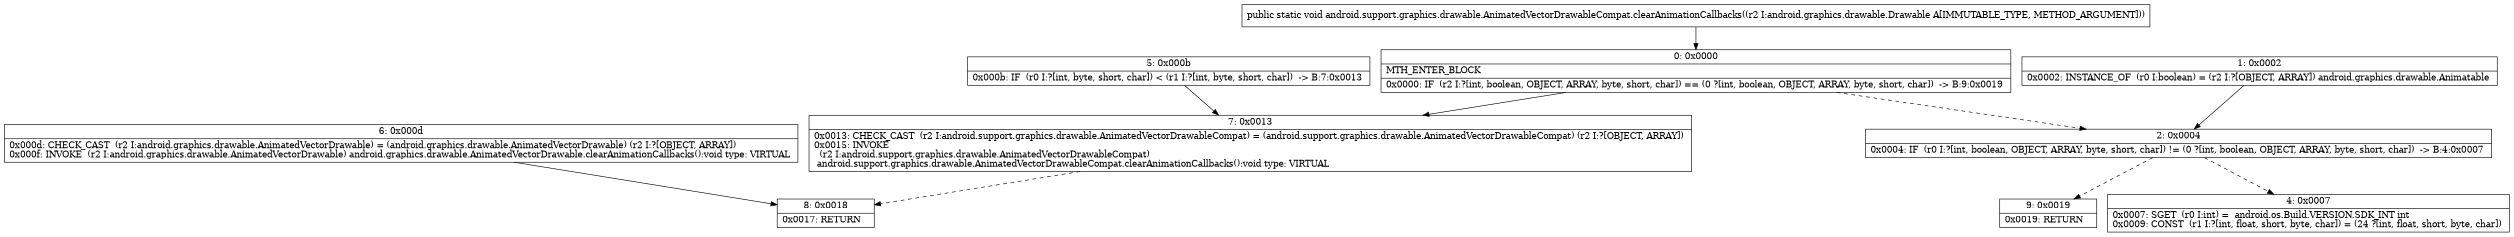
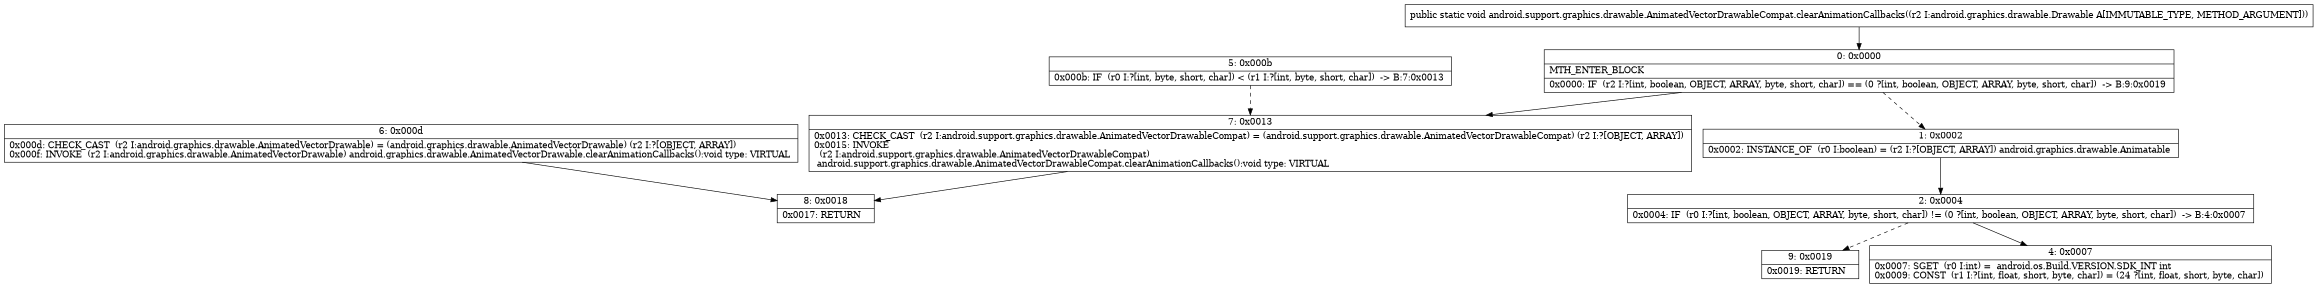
edge "5: 0x000b" -> "7: 0x0013": style solid -> dashed
edge "0: 0x0000" -> "2: 0x0004": now "0: 0x0000" -> "1: 0x0002"
edge "2: 0x0004" -> "4: 0x0007": style dashed -> solid
edge "7: 0x0013" -> "8: 0x0018": style dashed -> solid
